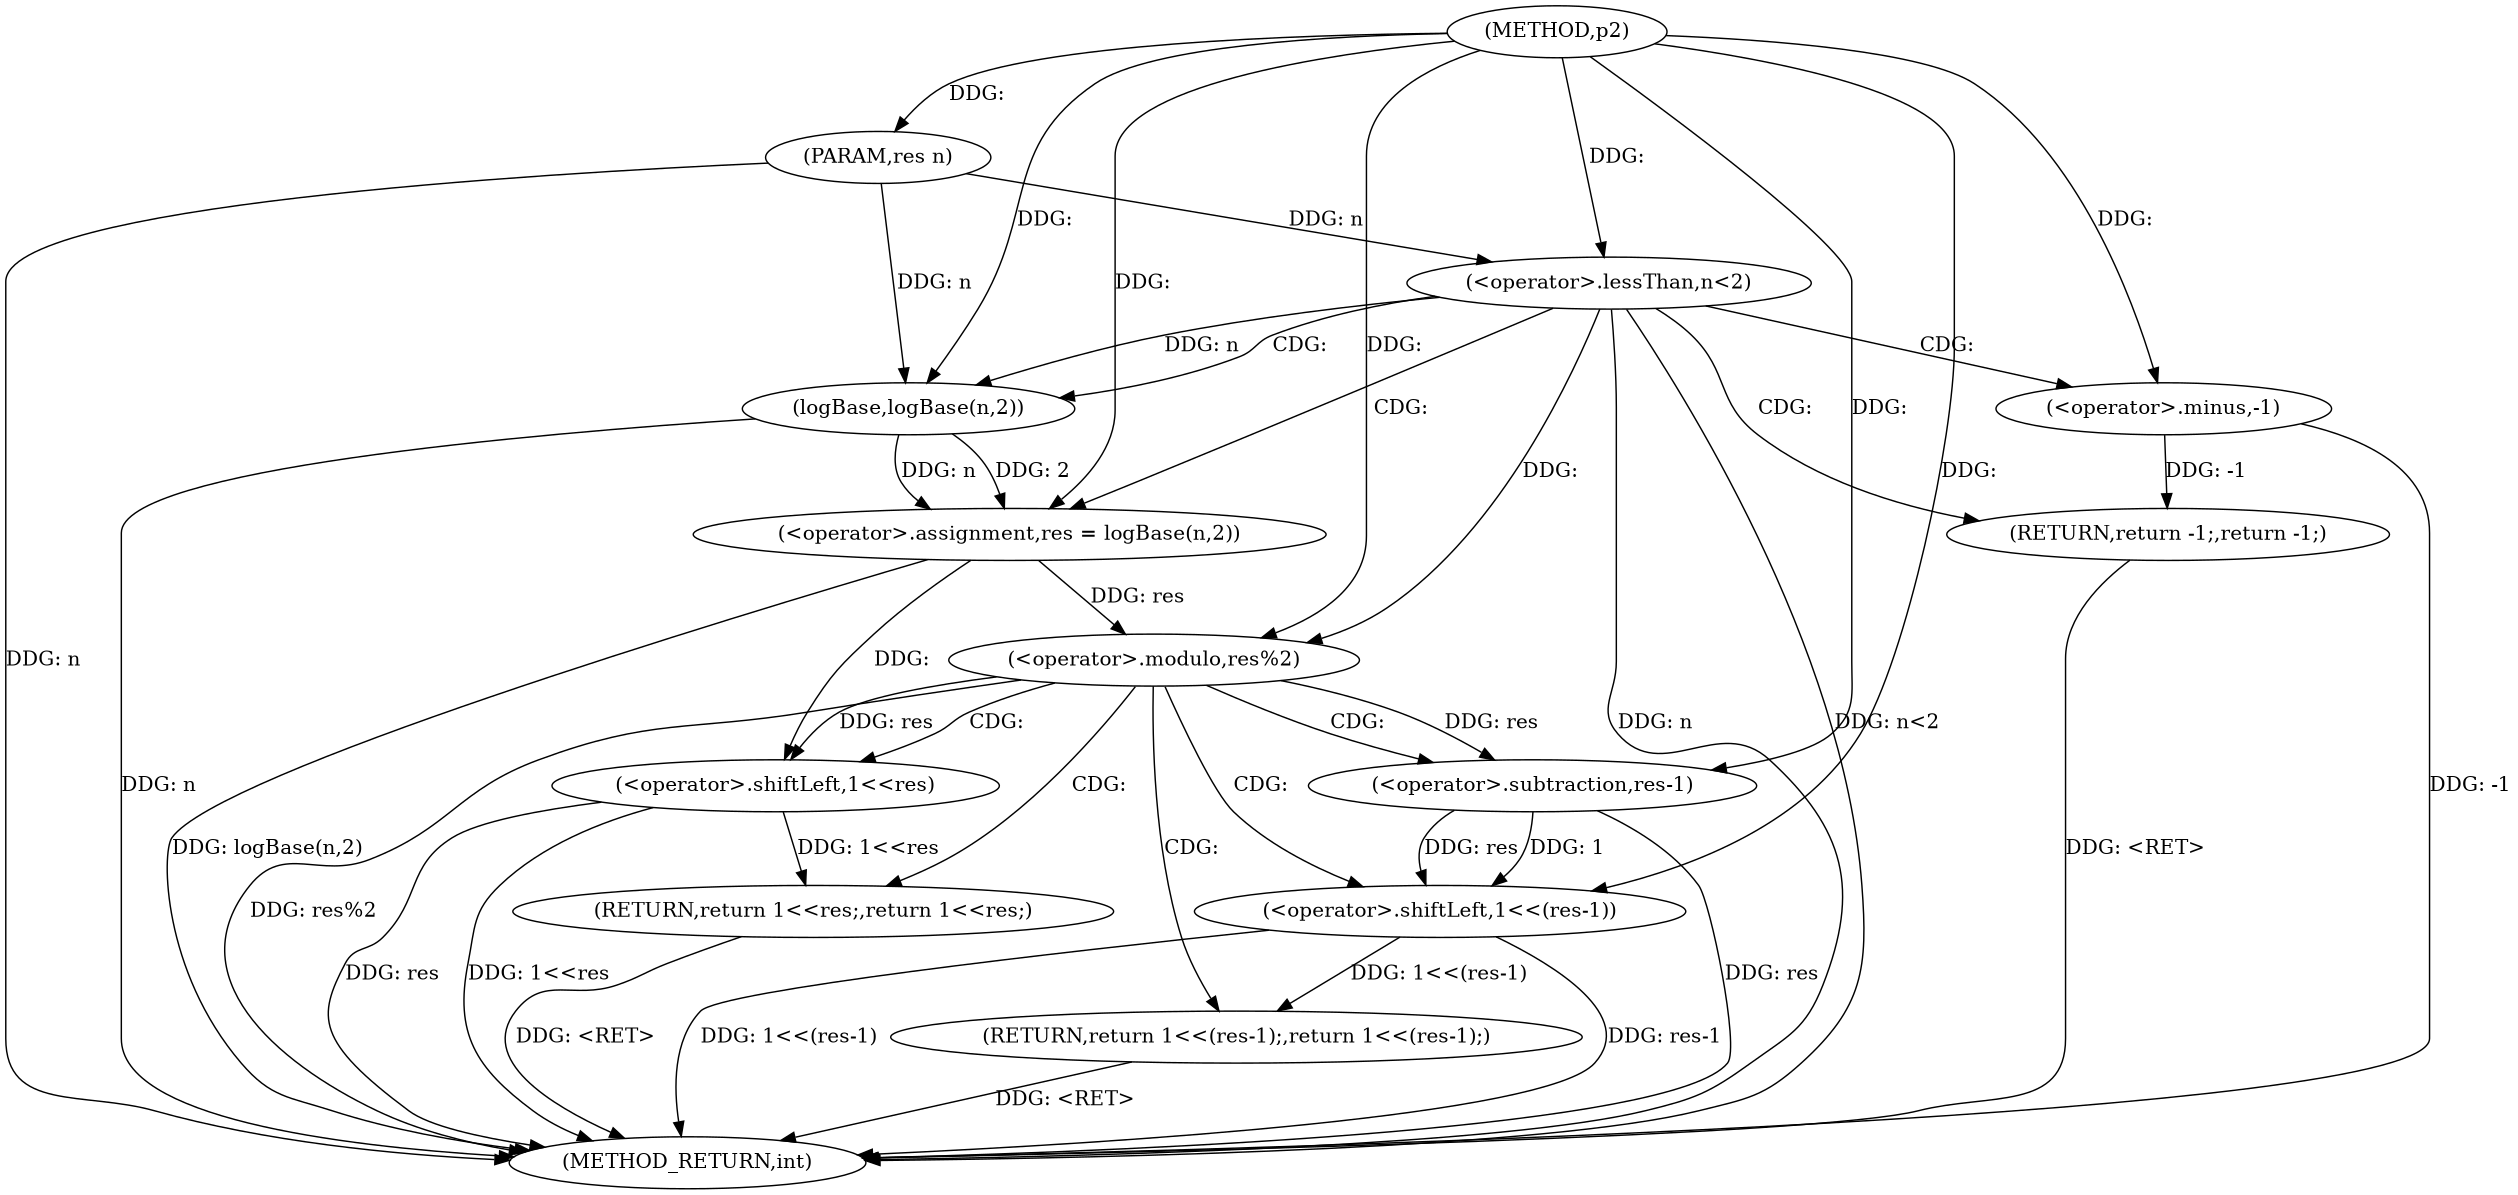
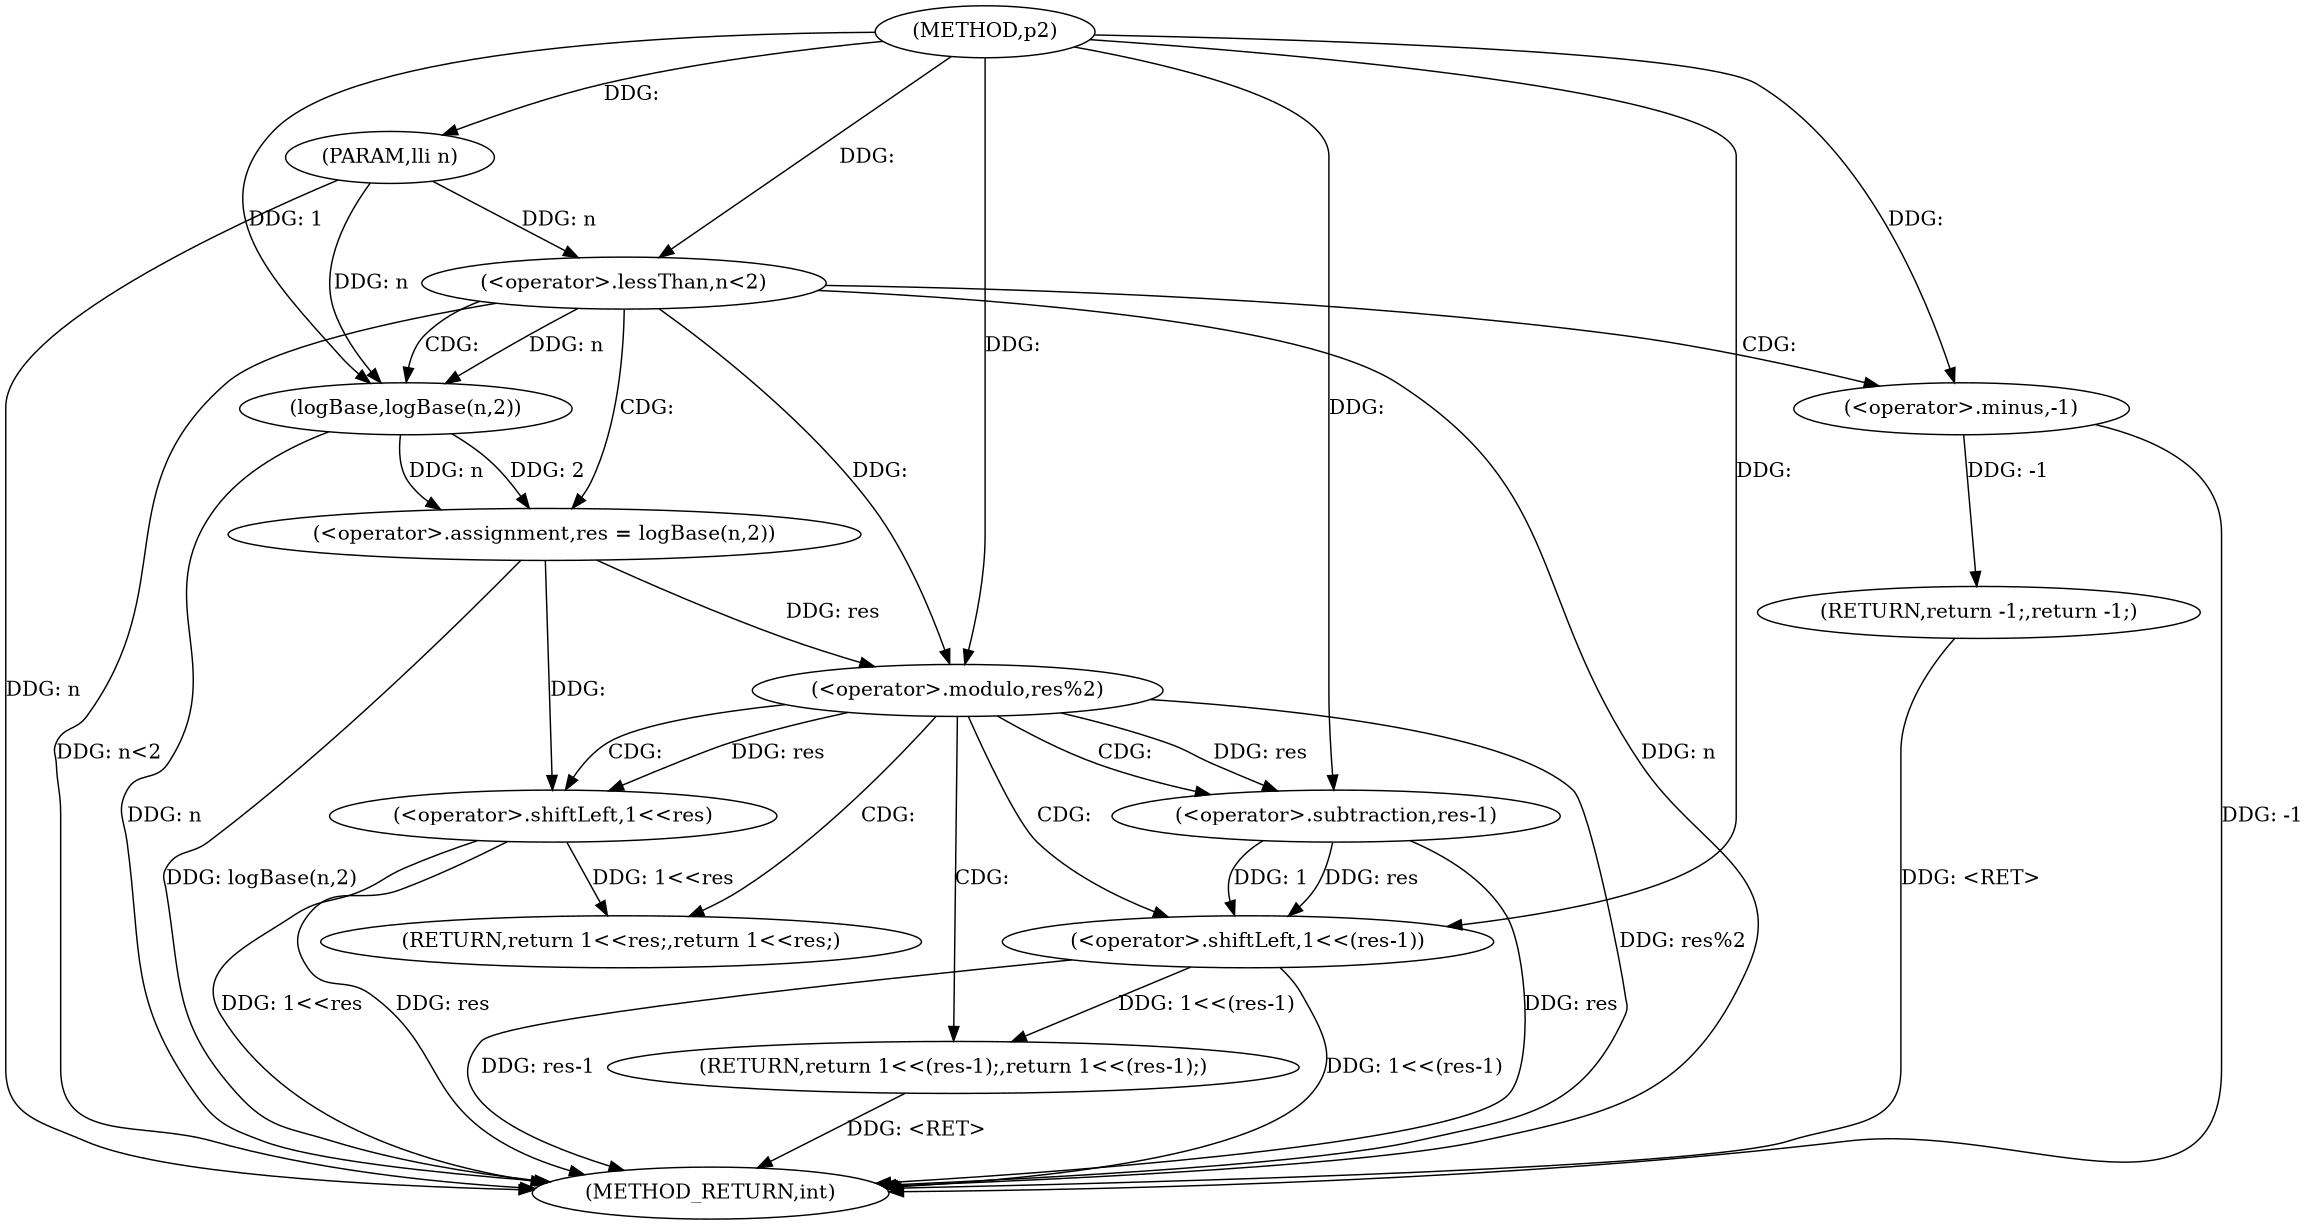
edge "(METHOD,p2)" -> "(<operator>.assignment,res = logBase(n,2))": removed, label "DDG:"
node "(PARAM,res n)": label "(PARAM,res n)" -> "(PARAM,lli n)"
edge "(METHOD,p2)" -> "(logBase,logBase(n,2))": label "DDG: " -> "DDG: 1"
edge "(<operator>.lessThan,n<2)" -> "(RETURN,return -1;,return -1;)": removed, label "CDG:"
edge "(RETURN,return 1<<res;,return 1<<res;)" -> "(METHOD_RETURN,int)": removed, label "DDG: <RET>"
